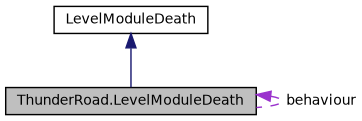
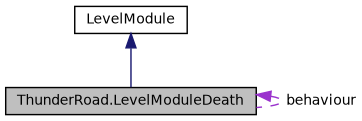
node "LevelModuleDeath": label "LevelModuleDeath" -> "LevelModule"
